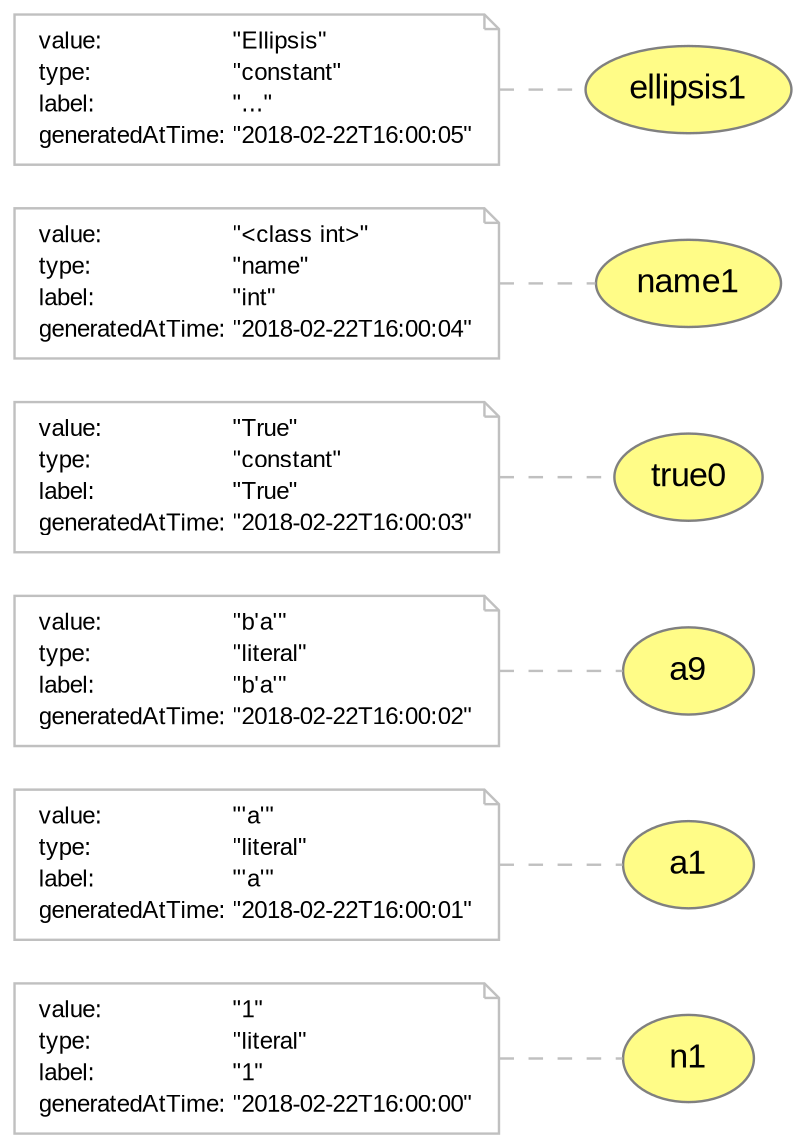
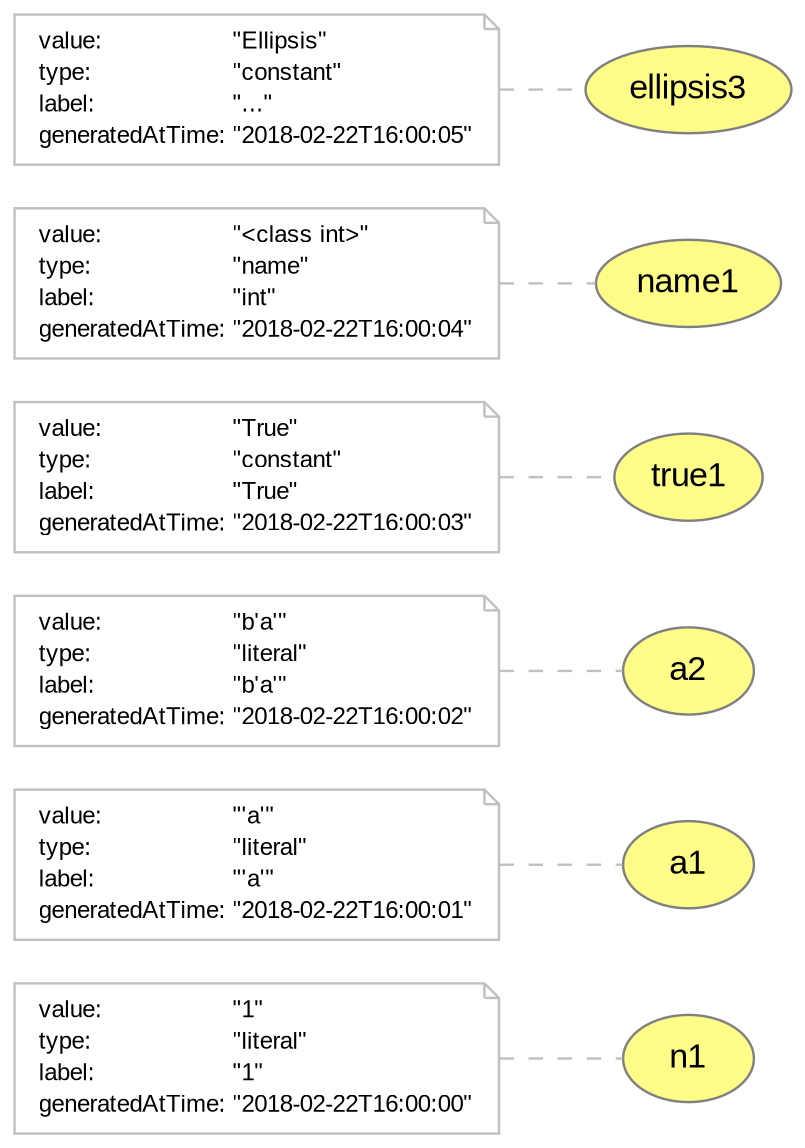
node "ellipsis1": label "ellipsis1" -> "ellipsis3"
node "true0": label "true0" -> "true1"
node "a9": label "a9" -> "a2"
